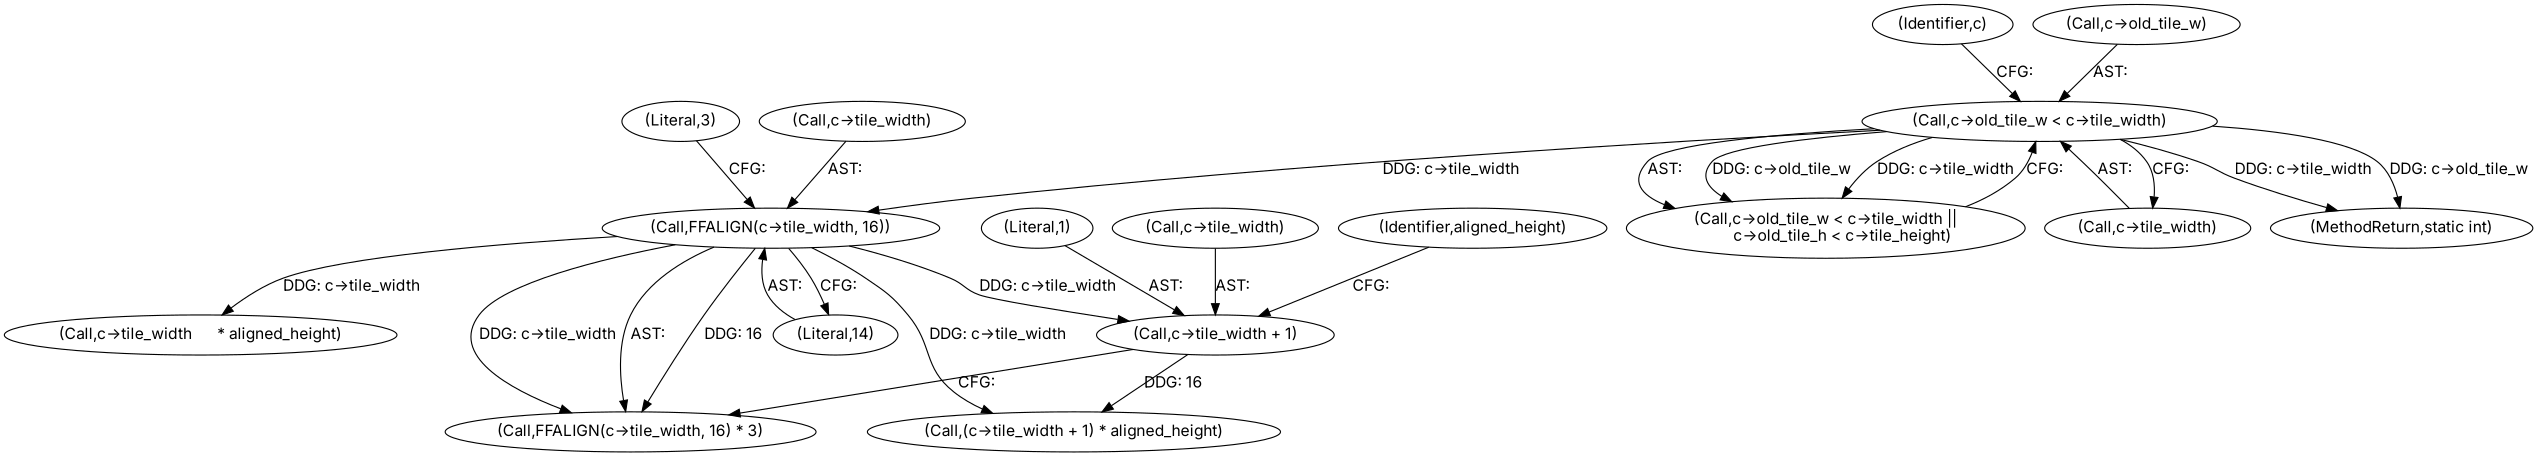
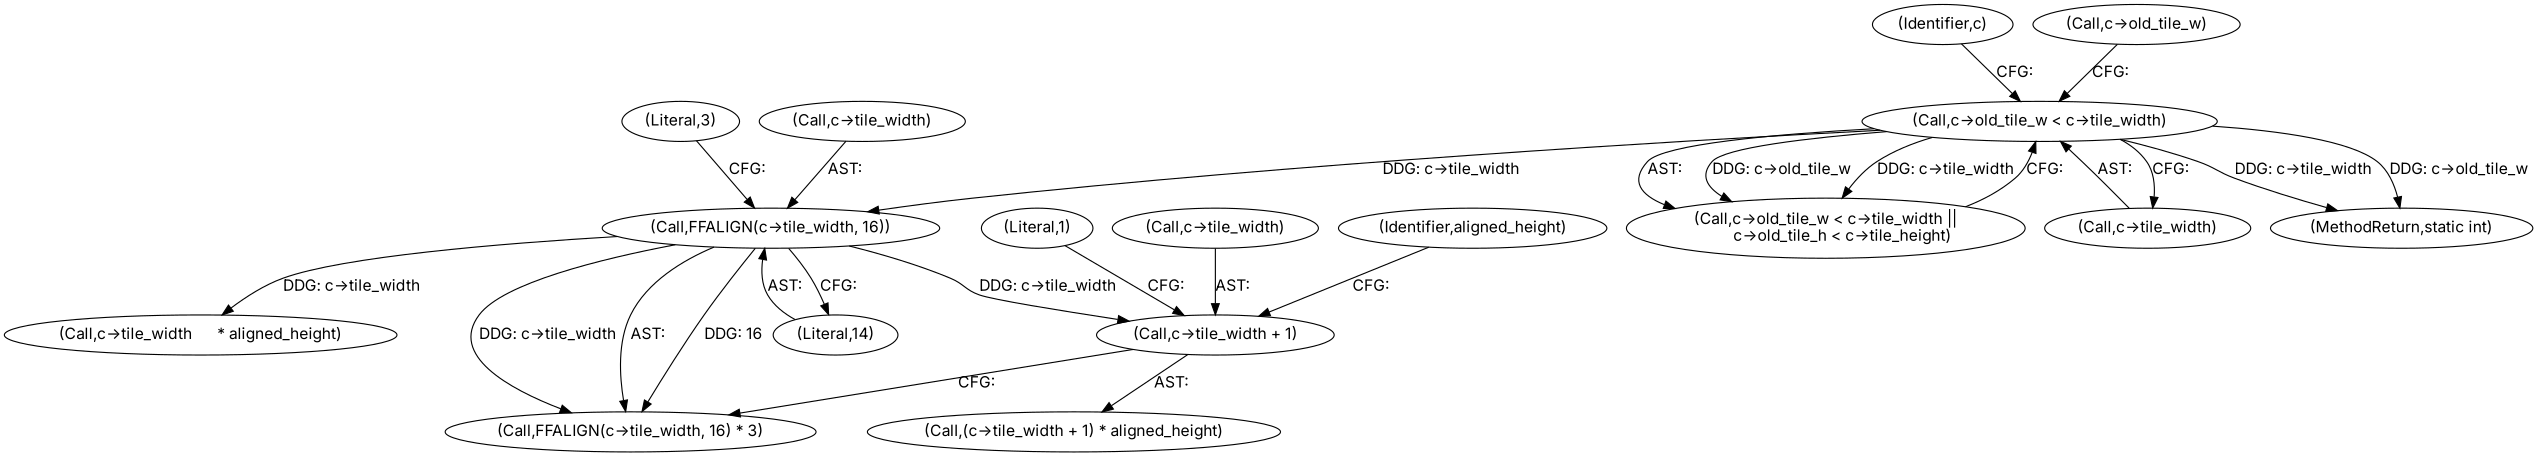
edge "(Call,c->old_tile_w)" -> "(Call,c->old_tile_w < c->tile_width)": label "AST: " -> "CFG: "
edge "(Literal,1)" -> "(Call,c->tile_width + 1)": label "AST: " -> "CFG: "
edge "(Call,FFALIGN(c->tile_width, 16))" -> "(Call,(c->tile_width + 1) * aligned_height)": removed, label "DDG: c->tile_width"
edge "(Call,c->tile_width + 1)" -> "(Call,(c->tile_width + 1) * aligned_height)": label "DDG: 16" -> "AST: "
